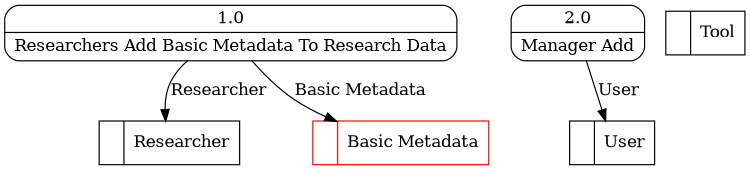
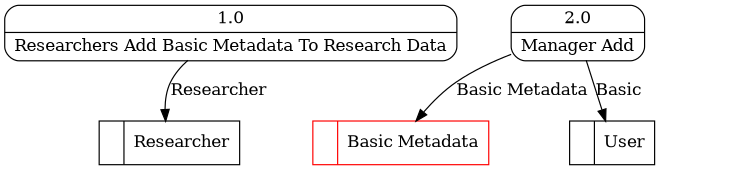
node "Tool": removed
edge "2.0" -> "User": label "User" -> "Basic"
edge "1.0" -> "Basic Metadata": now "2.0" -> "Basic Metadata"
